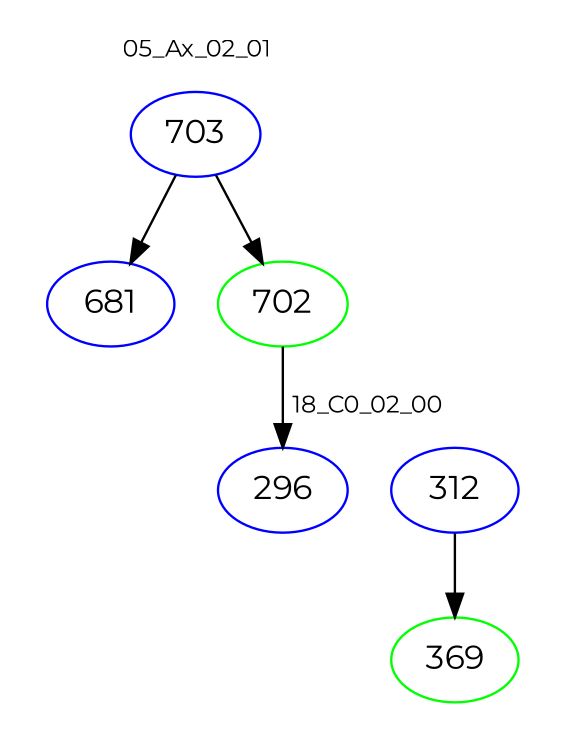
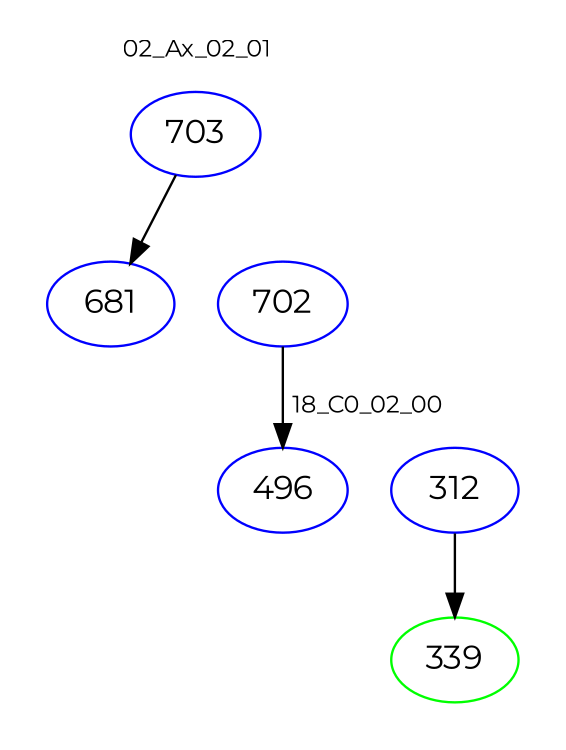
cluster "05_Ax_02_01": label "05_Ax_02_01" -> "02_Ax_02_01"
edge "703" -> "702": removed
node "702": color green -> blue
node "296": label "296" -> "496"
node "369": label "369" -> "339"
